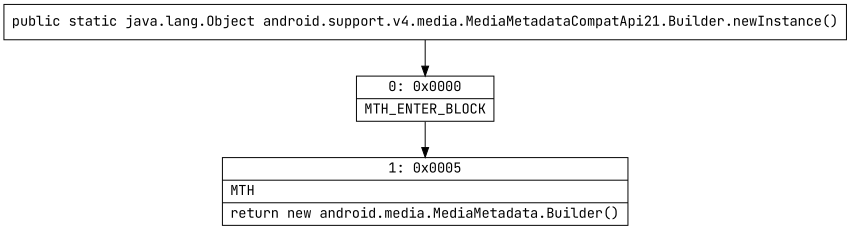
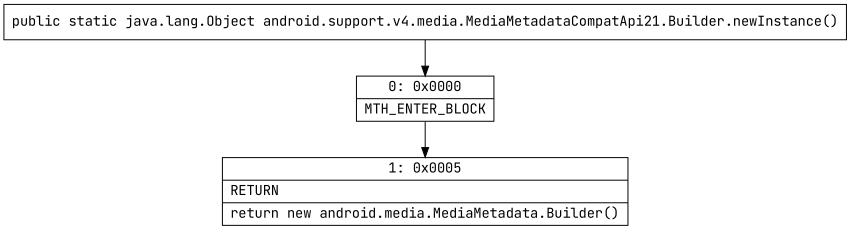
node "1: 0x0005": text "MTH" -> "RETURN"
